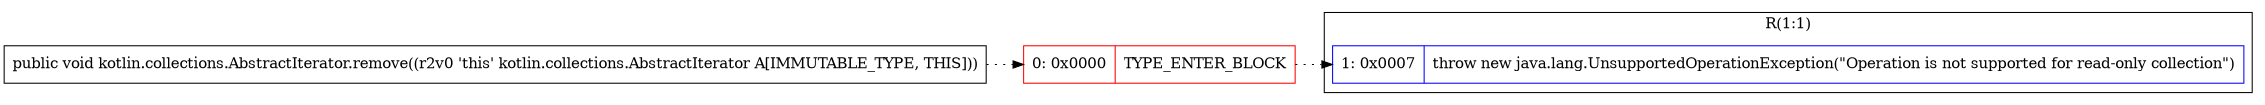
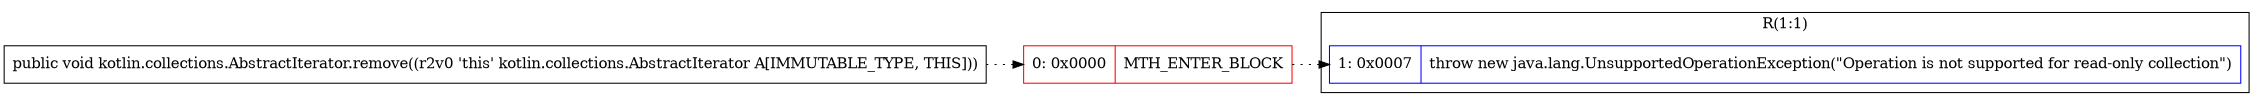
node "0: 0x0000": text "TYPE_ENTER_BLOCK" -> "MTH_ENTER_BLOCK"
